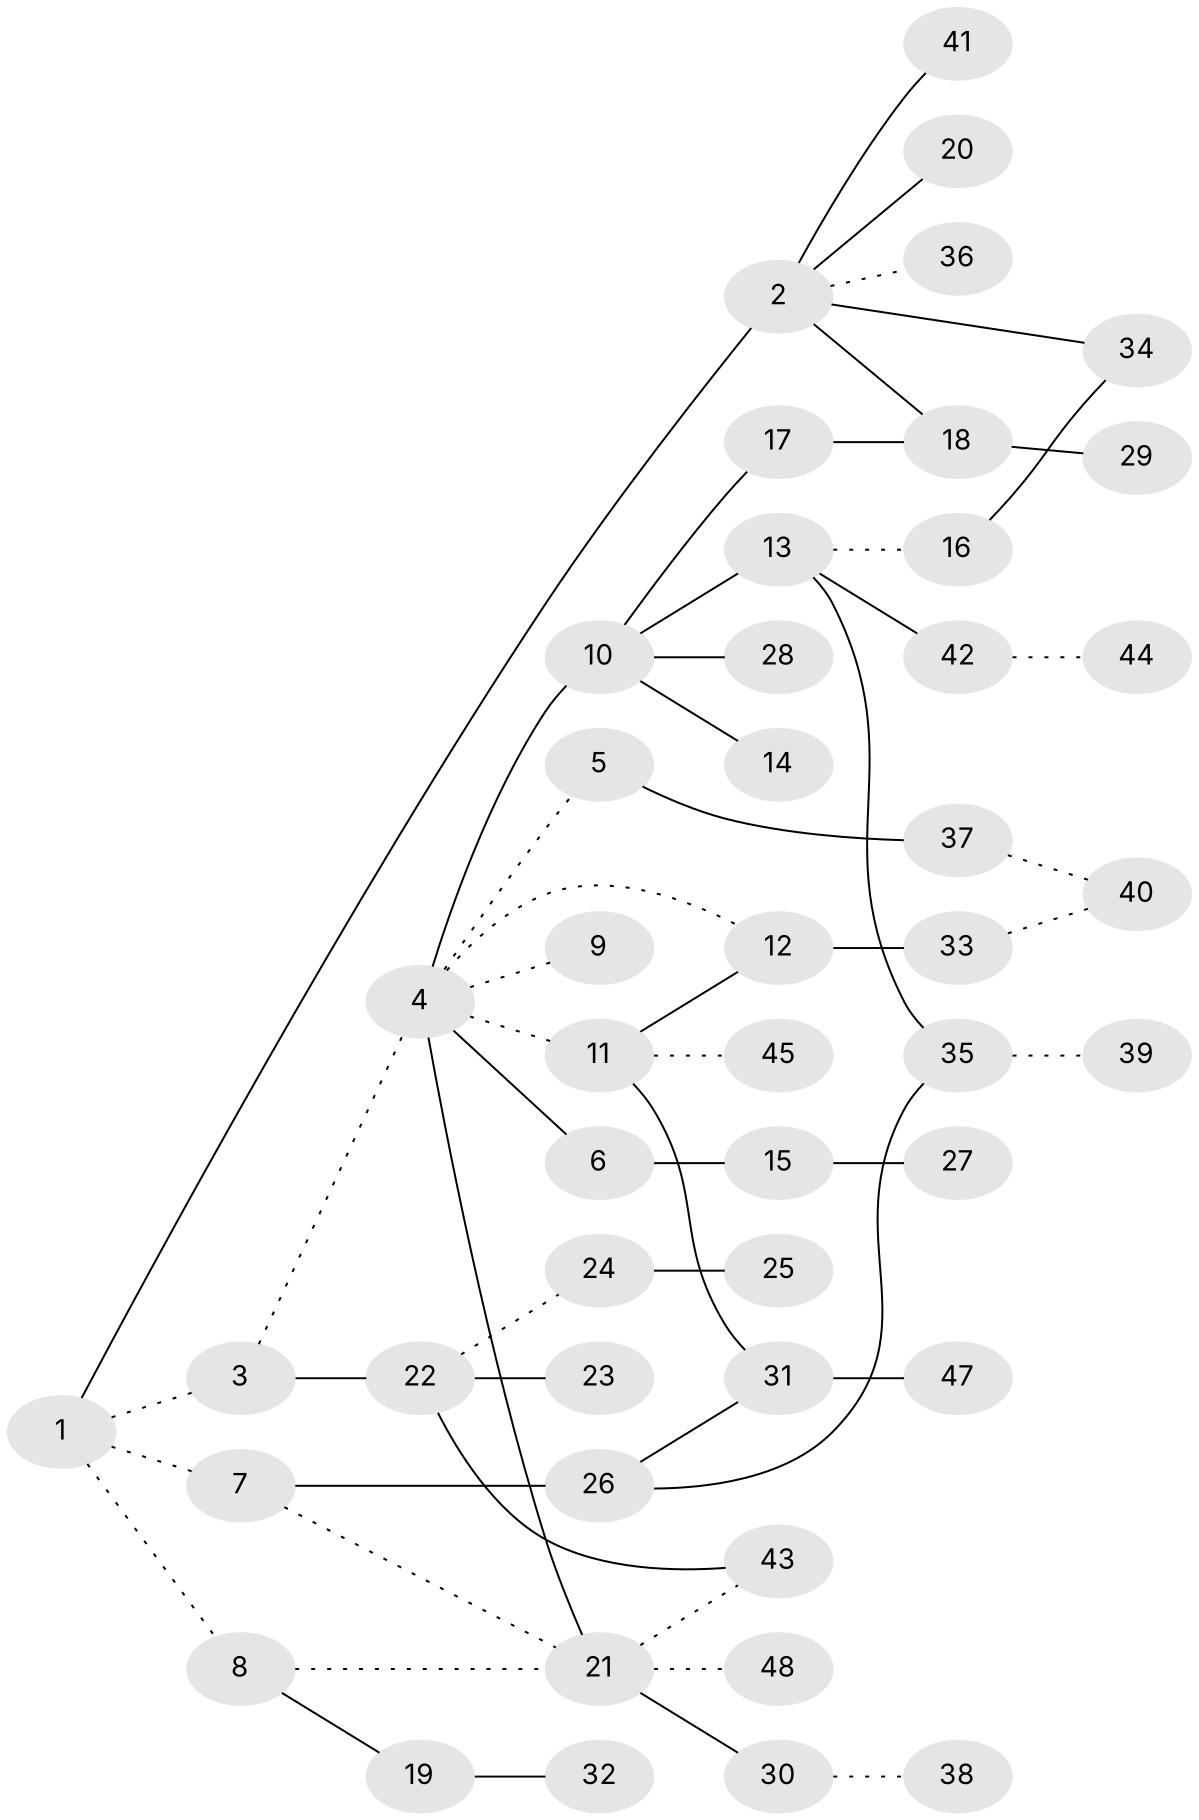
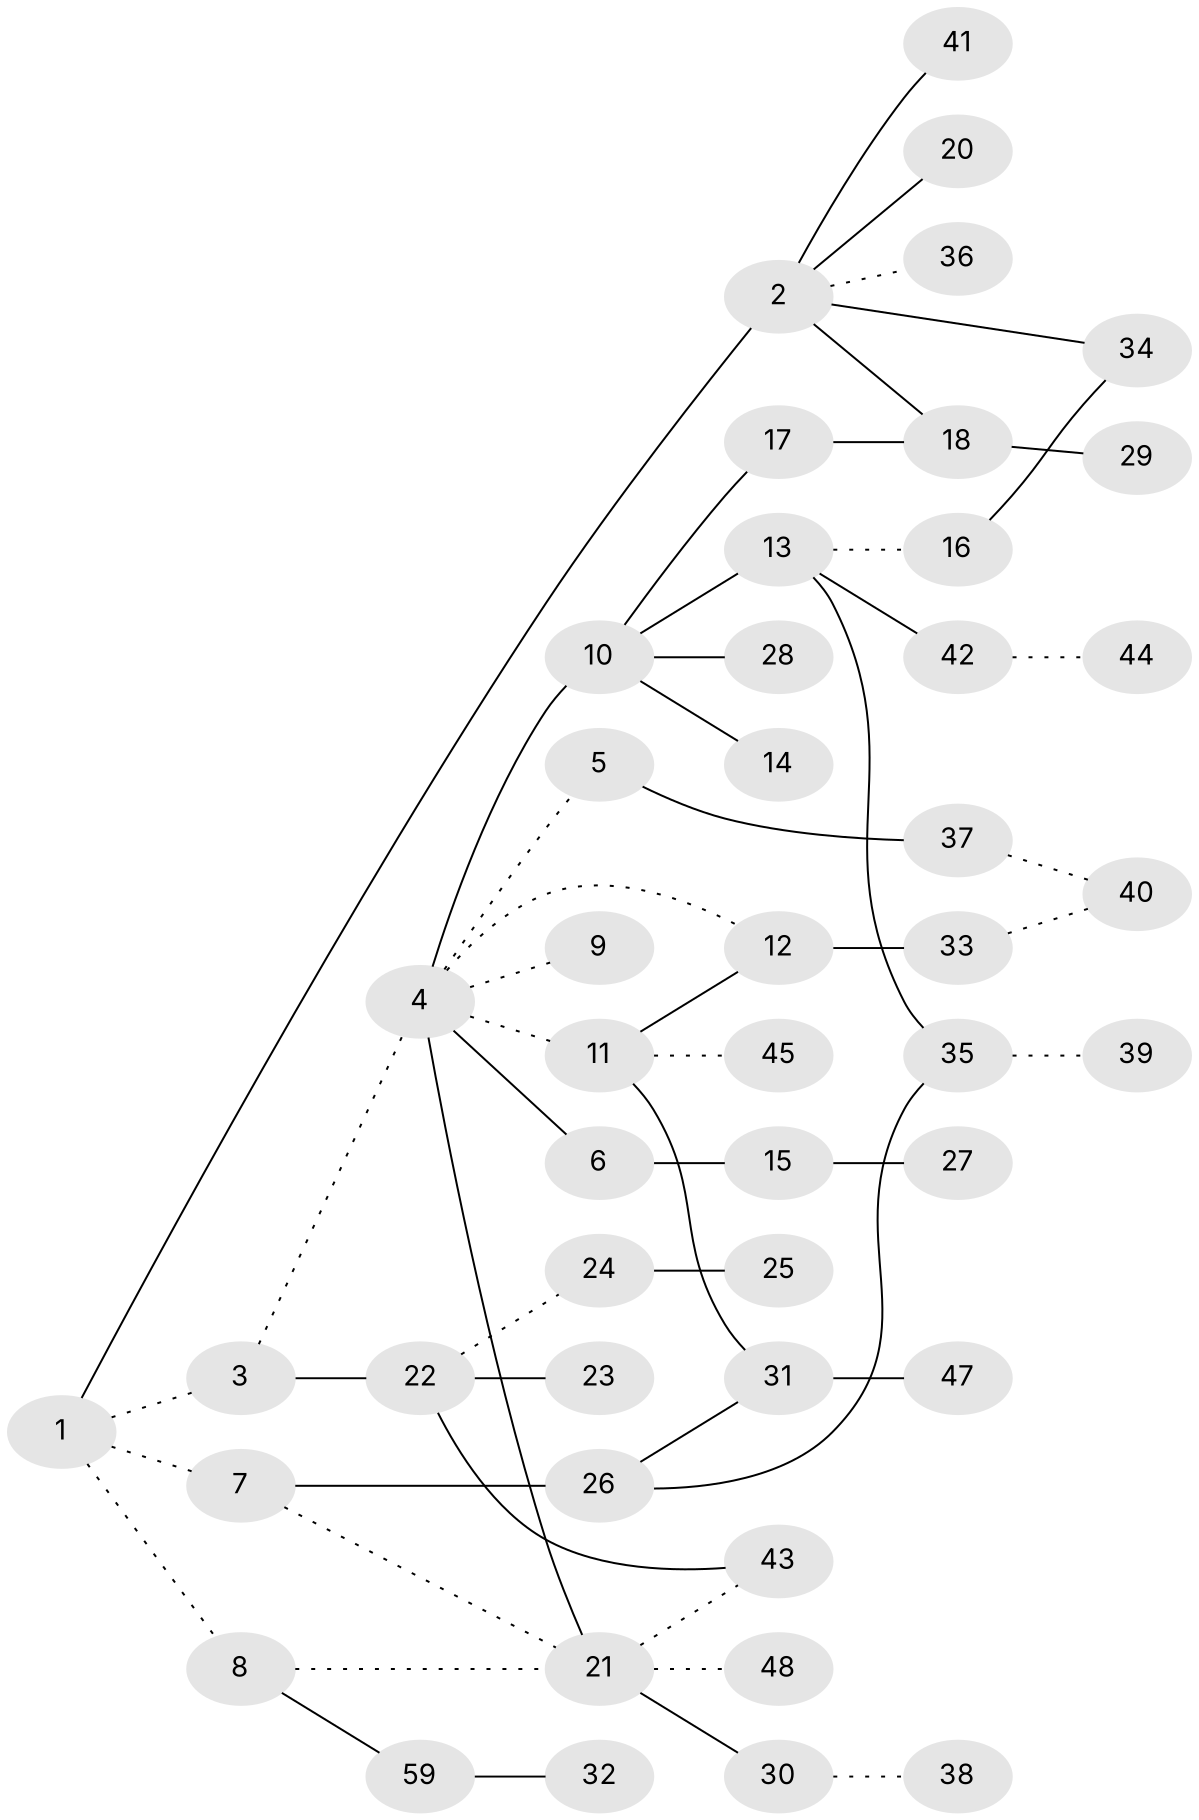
node "19": label "19" -> "59"
